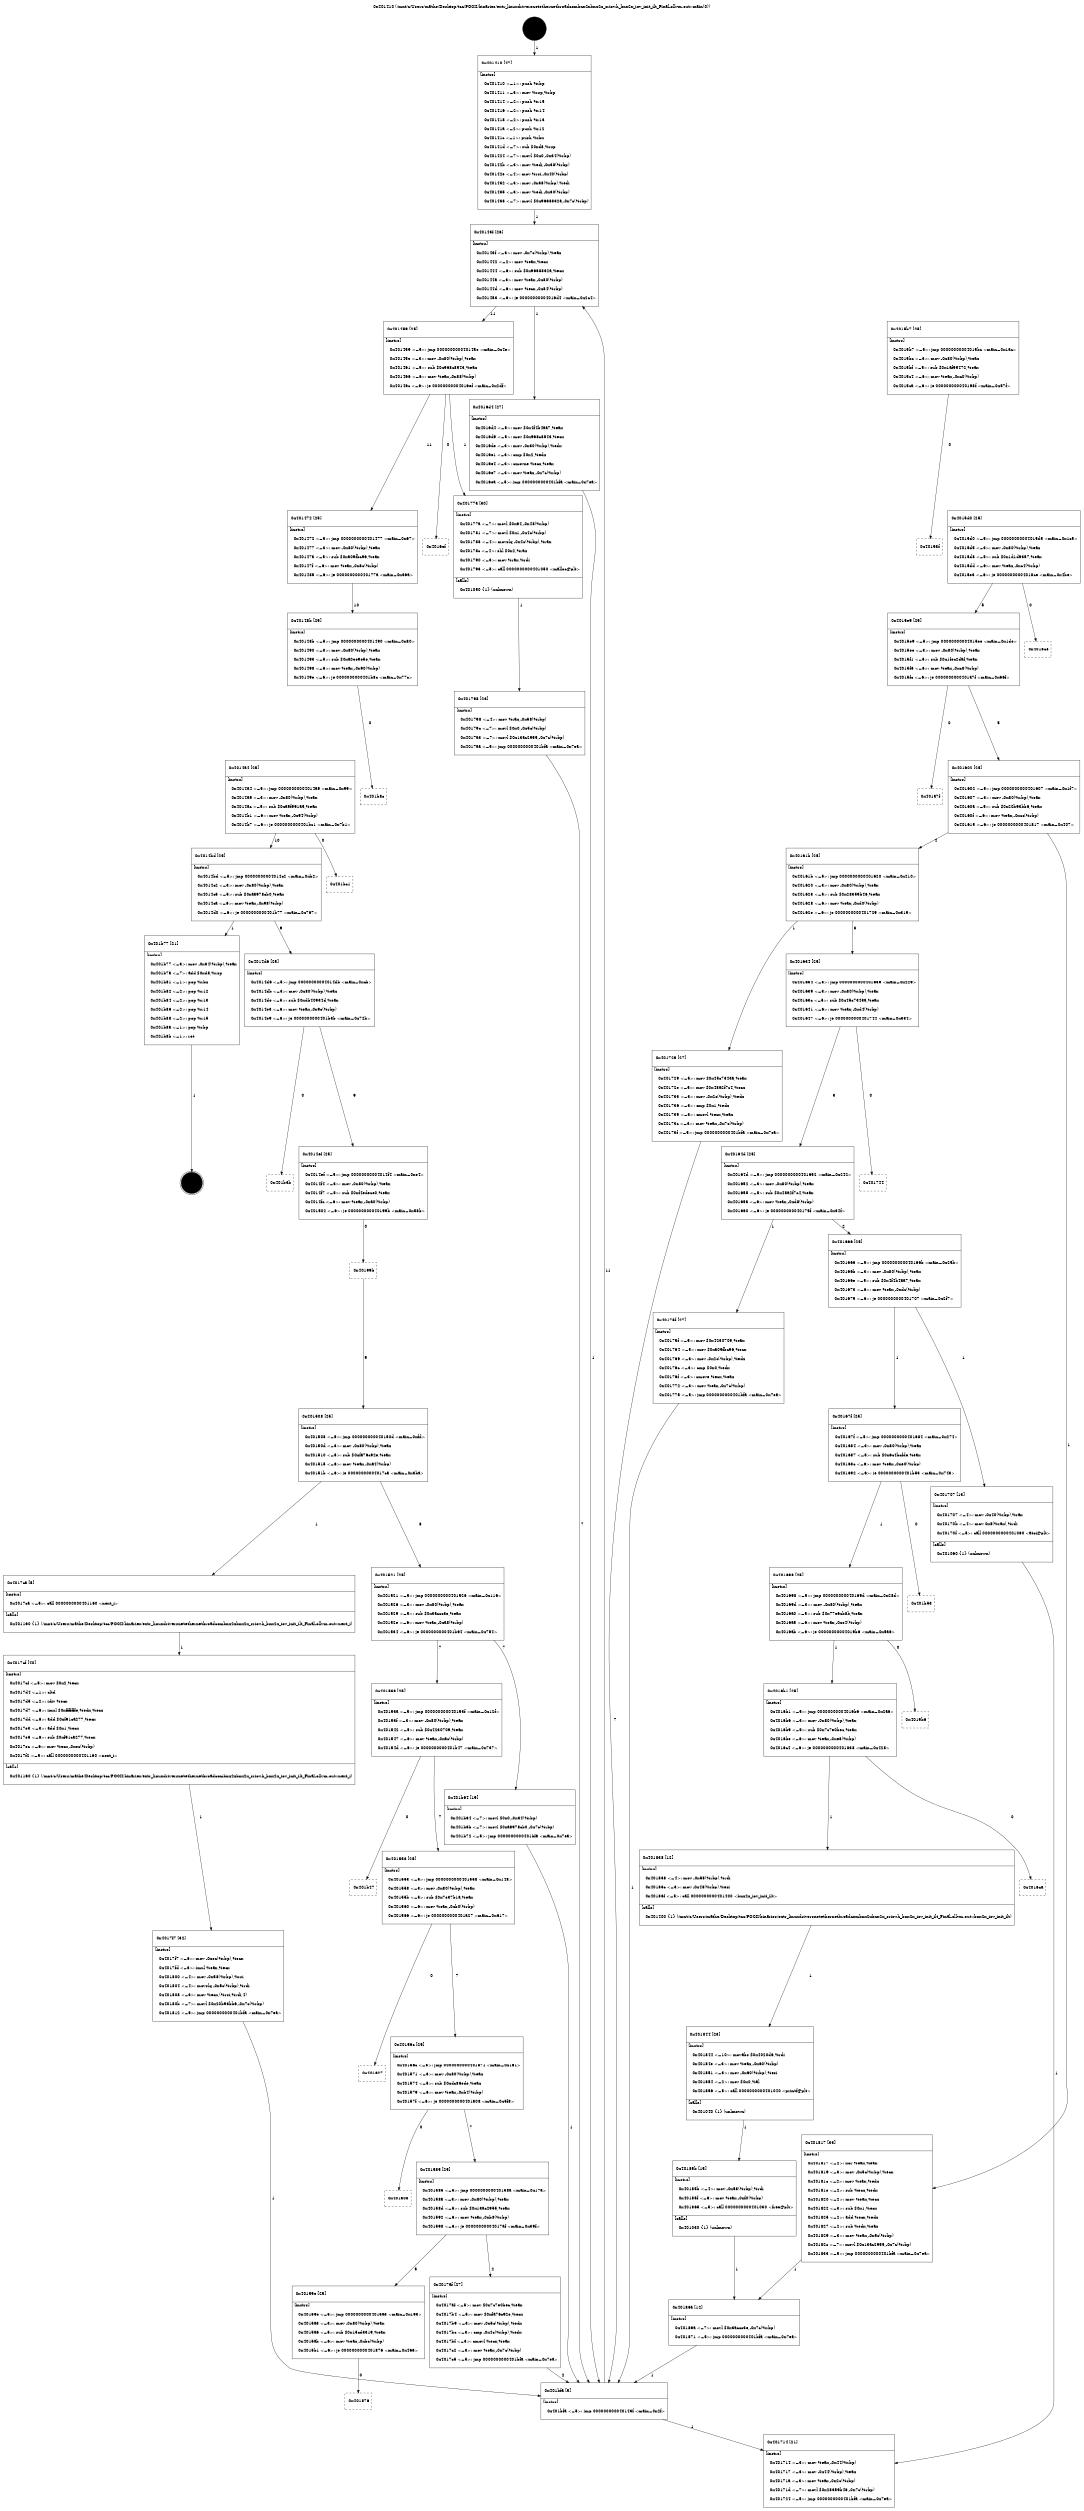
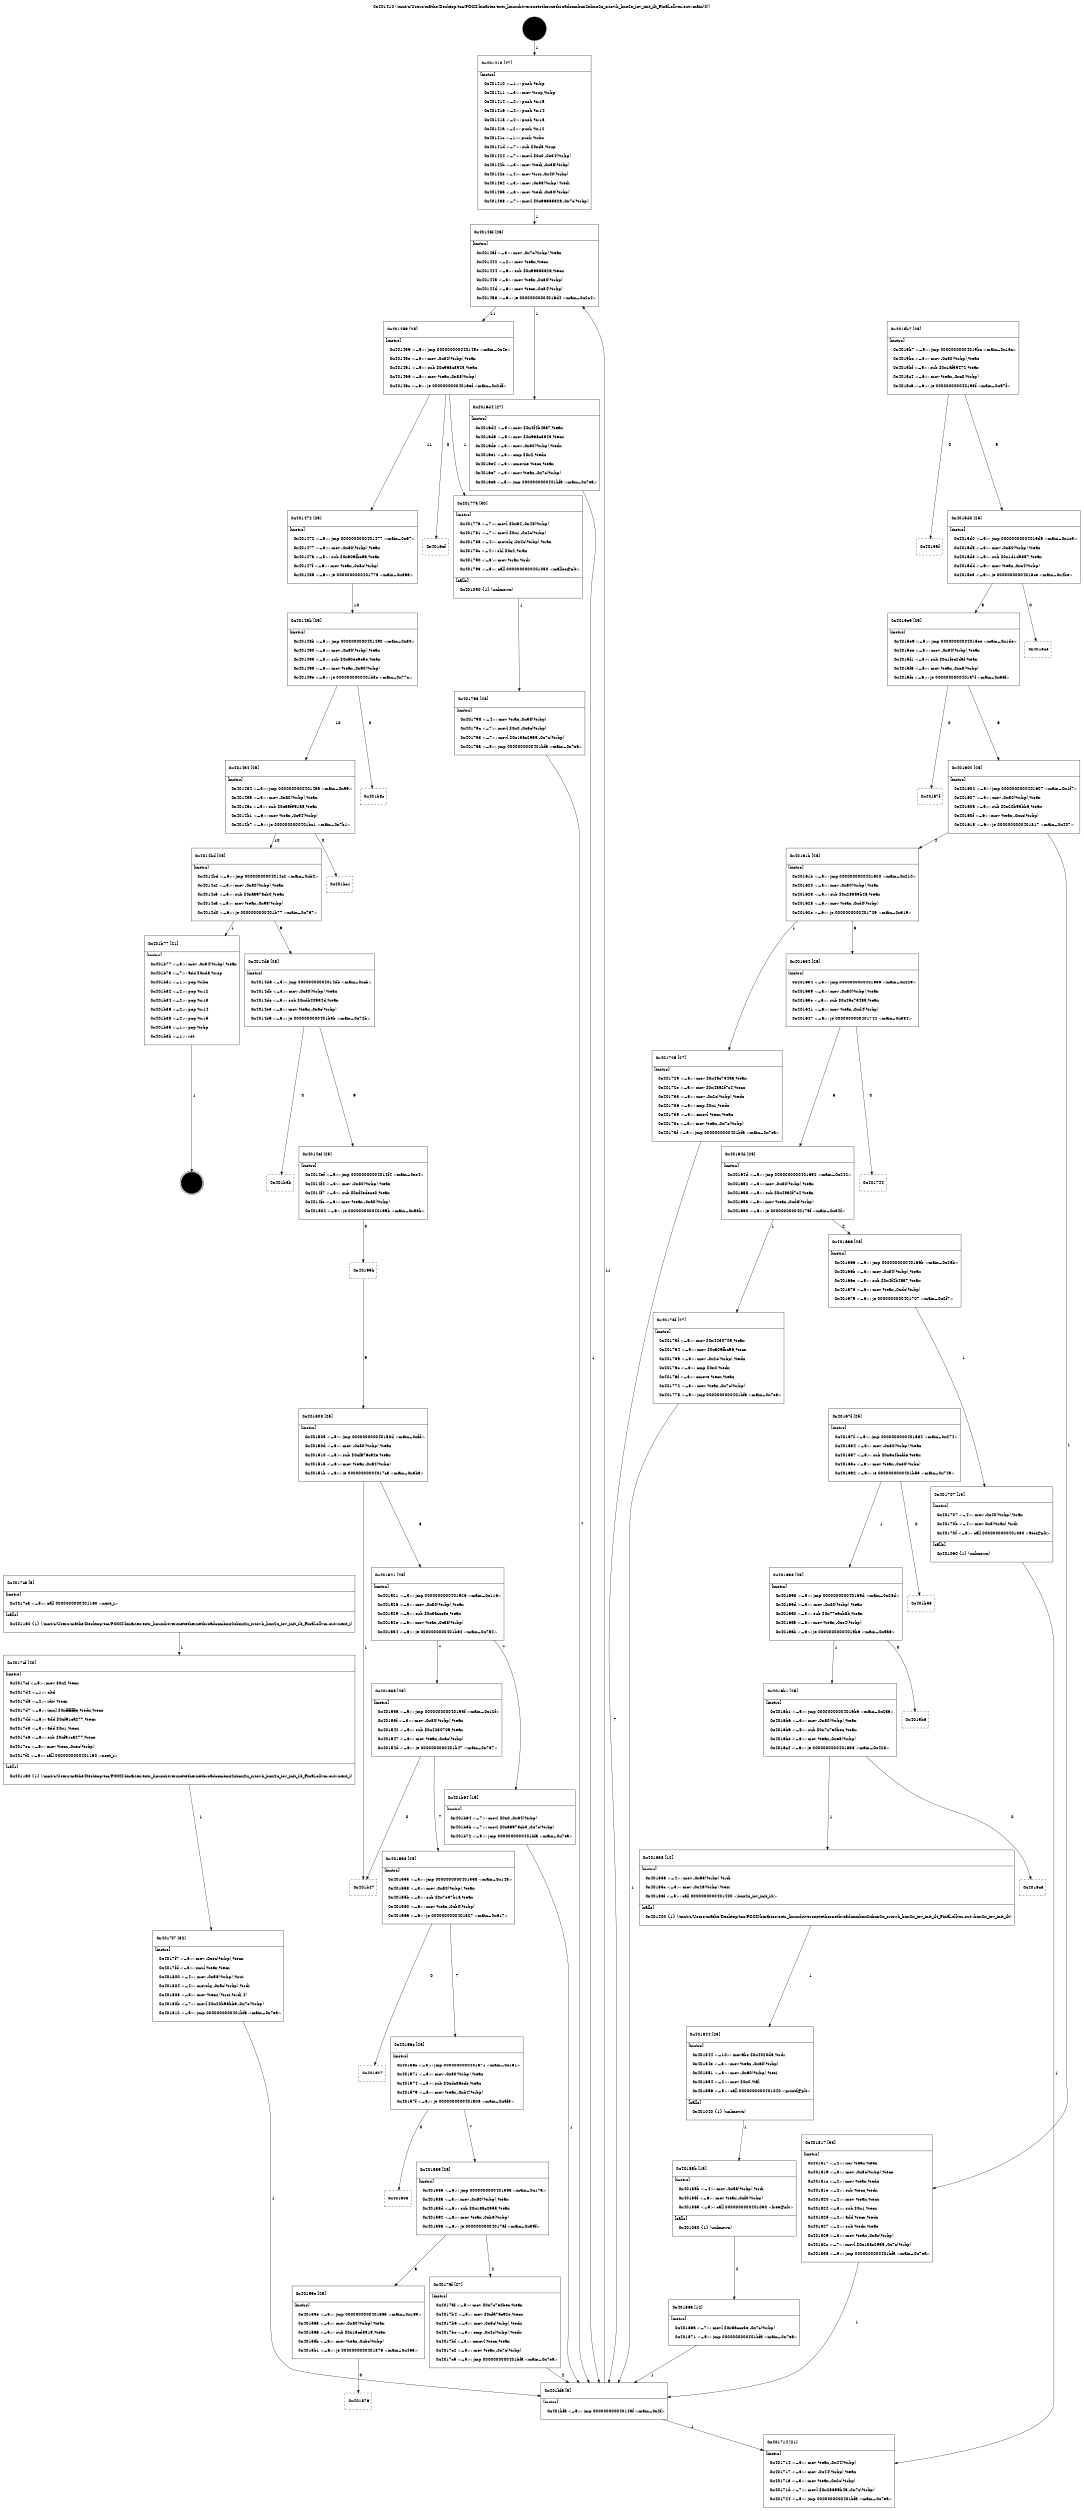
edge "0x4015b7 [25]" -> "0x4015d0 [25]": added, label "5"
edge "0x40148b [25]" -> "0x4014a4 [25]": added, label "10"
edge "0x401666 [25]" -> "0x40167f [25]": removed, label "1"
edge "0x401508 [25]" -> "0x4017ca [5]": now "0x401508 [25]" -> "0x401b47"
edge "0x40185b [15]" -> "0x40186a [12]": label " 1" -> " 4"
edge "0x401817 [33]" -> "0x40186a [12]": now "0x401817 [33]" -> "0x401bfa [5]"
